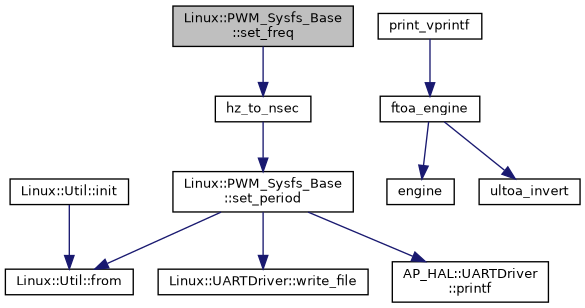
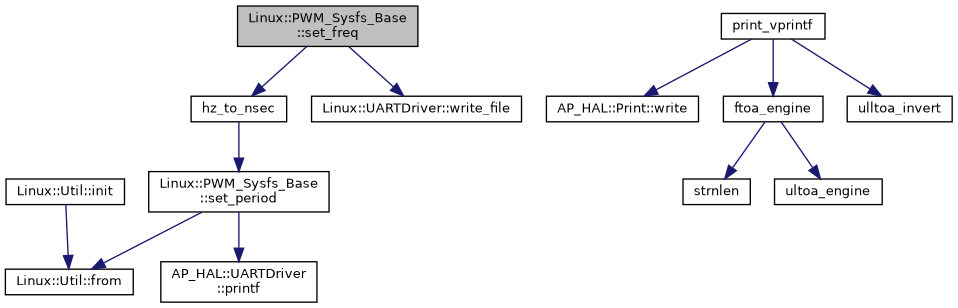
node "AP_HAL::Print::write": added
node "ulltoa_invert": added
node "engine": label "engine" -> "strnlen"
node "ultoa_invert": label "ultoa_invert" -> "ultoa_engine"
edge "Linux::PWM_Sysfs_Base ::set_period" -> "Linux::UARTDriver::write_file": now "Linux::PWM_Sysfs_Base ::set_freq" -> "Linux::UARTDriver::write_file"
